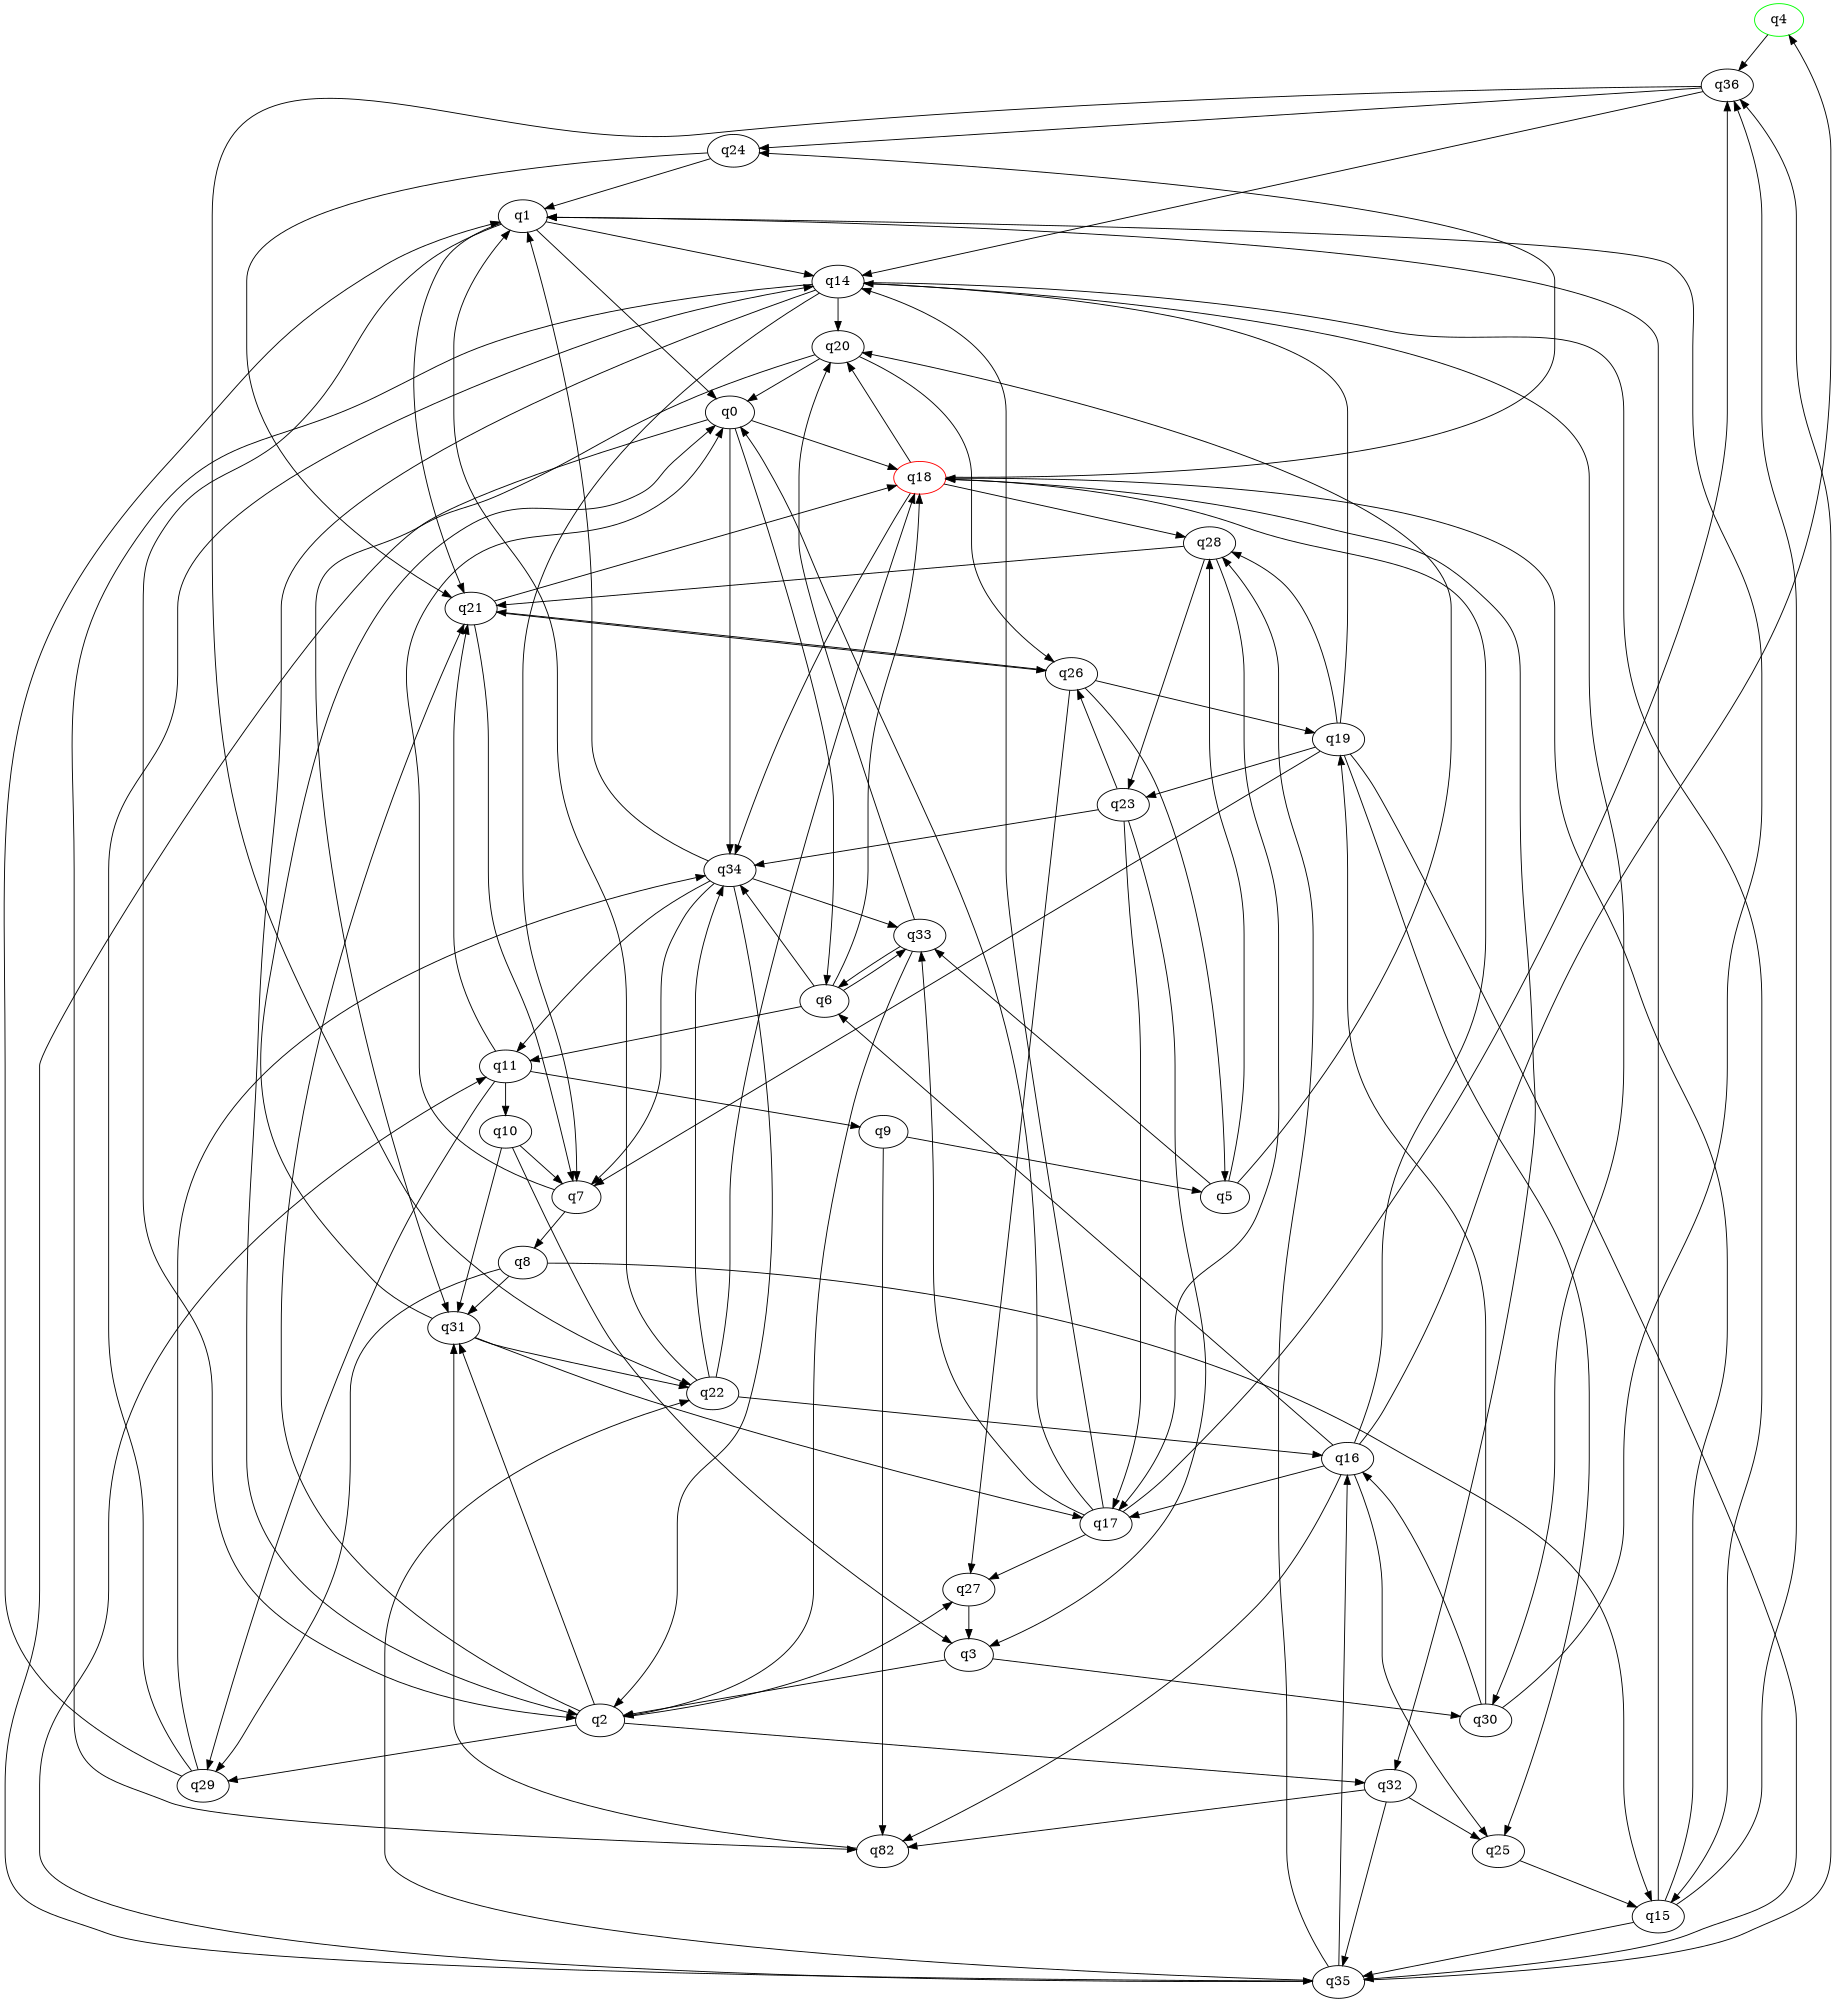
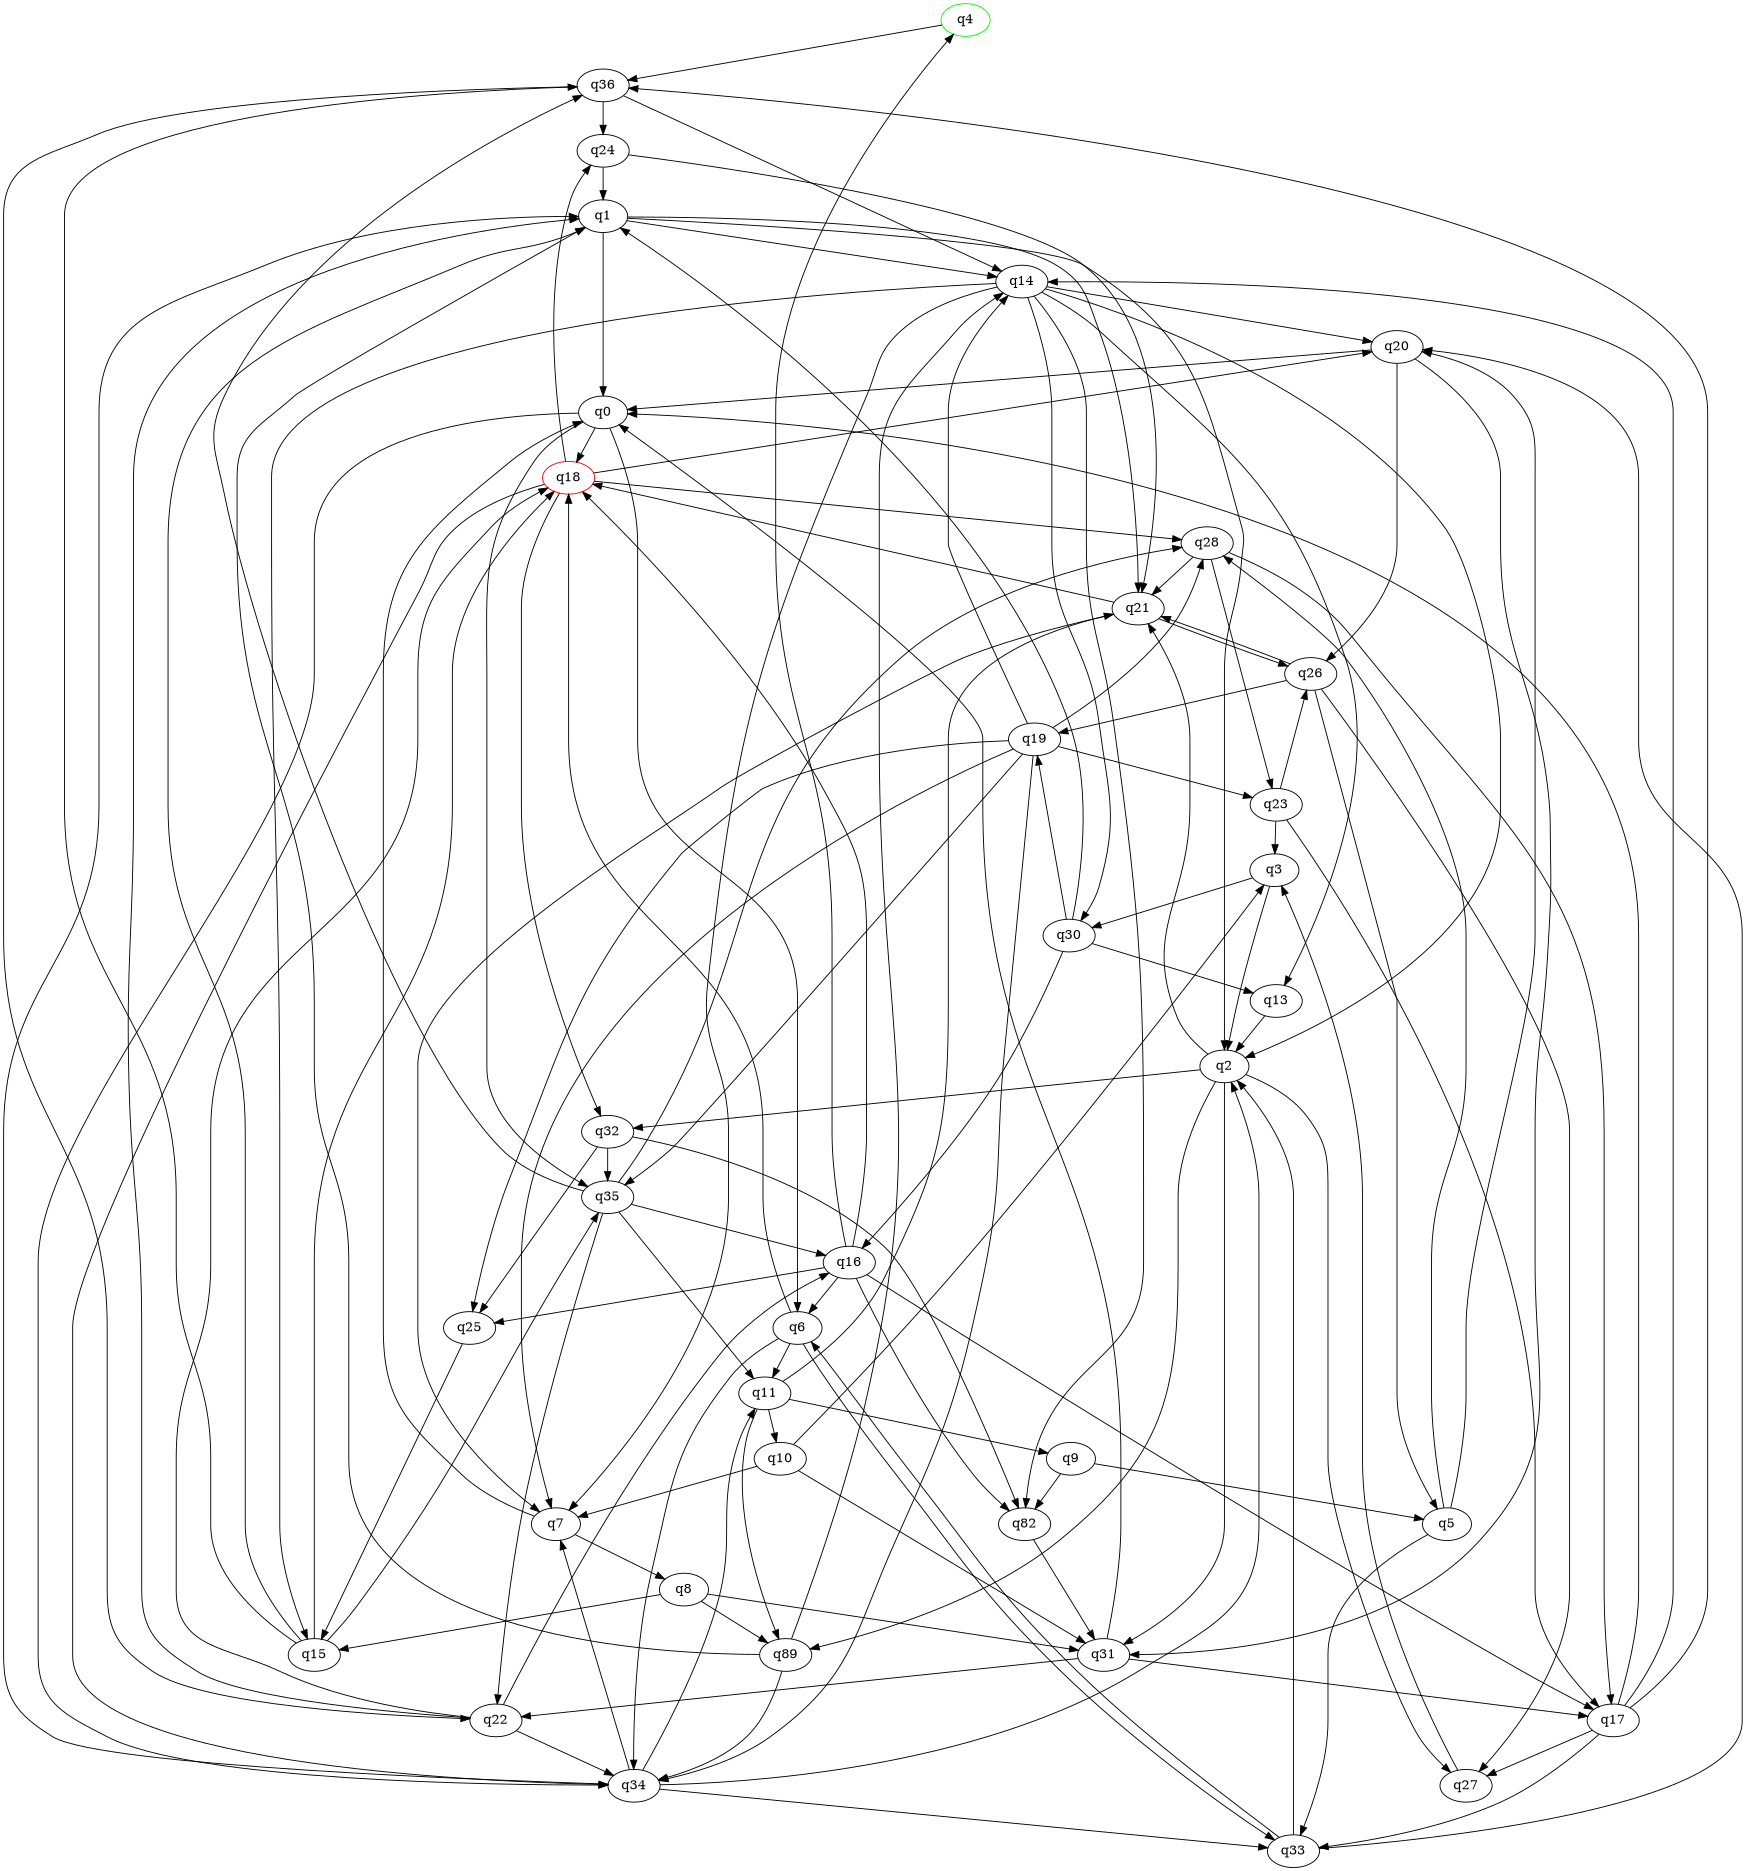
edge "q23" -> "q34": now "q19" -> "q34"
node "q13": added
node "q29": label "q29" -> "q89"
